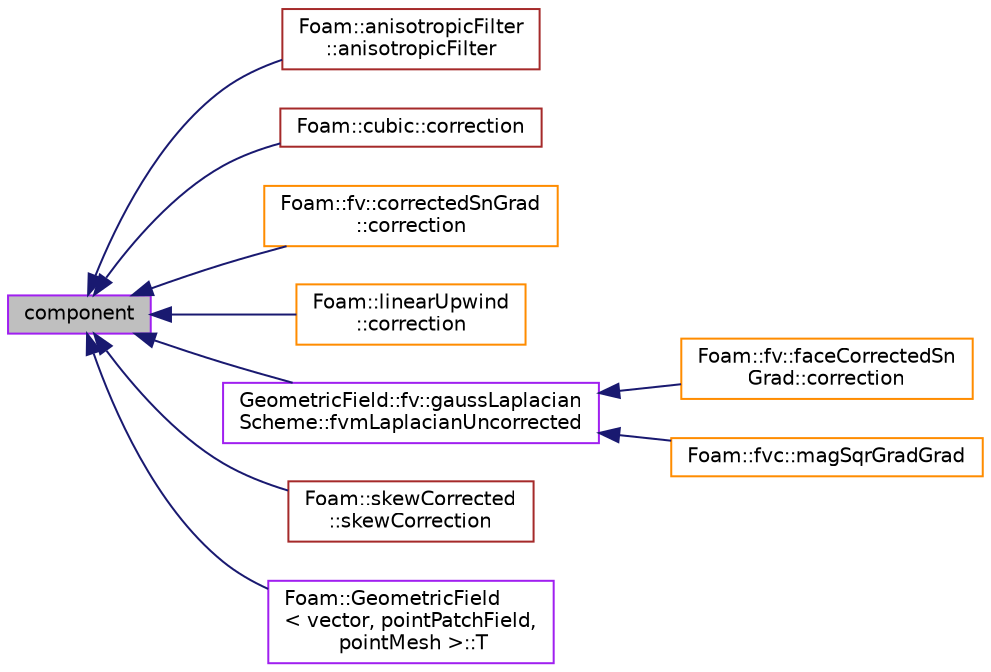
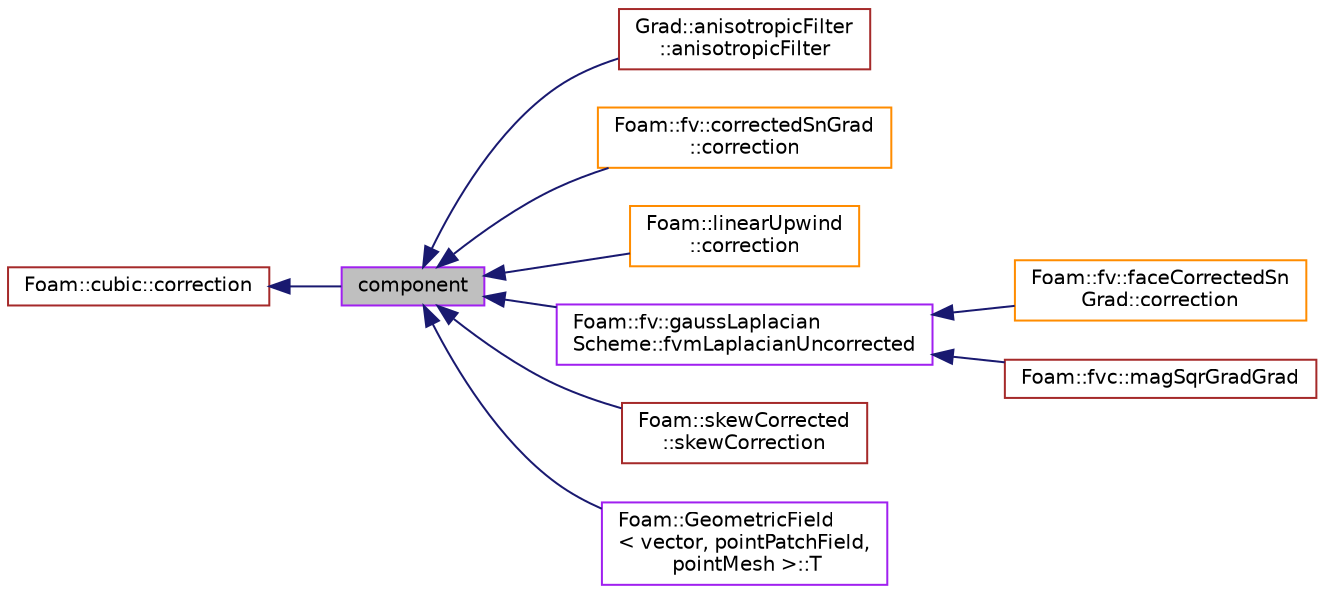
node "Foam::anisotropicFilter ::anisotropicFilter": label "Foam::anisotropicFilter ::anisotropicFilter" -> "Grad::anisotropicFilter ::anisotropicFilter"
edge "Foam::cubic::correction" -> "component": reversed
node "GeometricField::fv::gaussLaplacian Scheme::fvmLaplacianUncorrected": label "GeometricField::fv::gaussLaplacian Scheme::fvmLaplacianUncorrected" -> "Foam::fv::gaussLaplacian Scheme::fvmLaplacianUncorrected"
node "Foam::fvc::magSqrGradGrad": color darkorange -> brown
